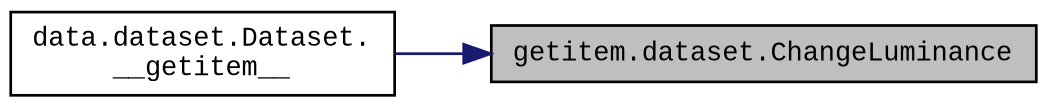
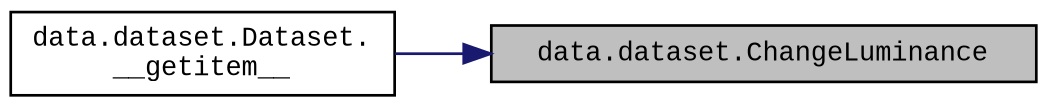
node "getitem.dataset.ChangeLuminance": label "getitem.dataset.ChangeLuminance" -> "data.dataset.ChangeLuminance"
